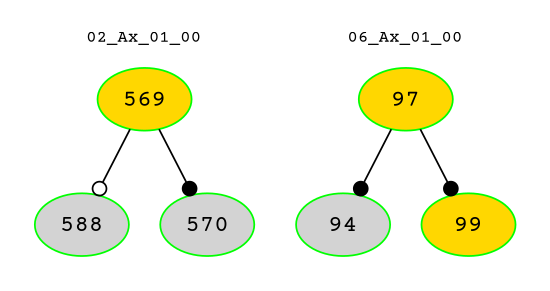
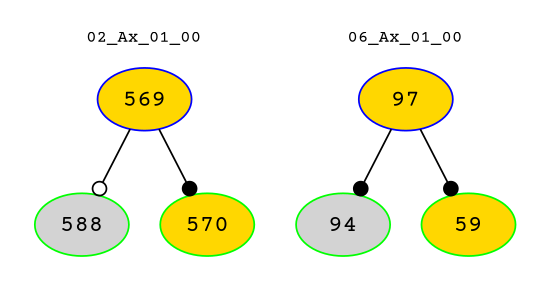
node "569": color green -> blue
node "97": color green -> blue
node "570": fillcolor lightgrey -> gold
node "99": label "99" -> "59"
